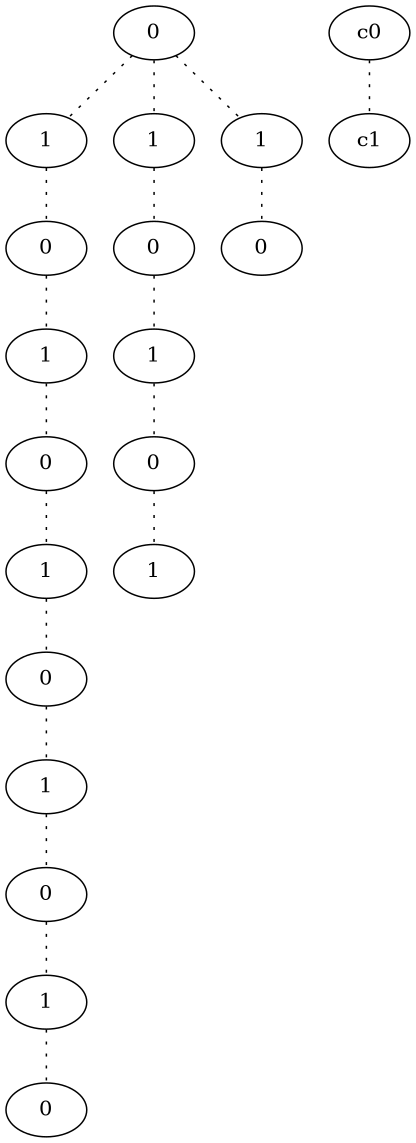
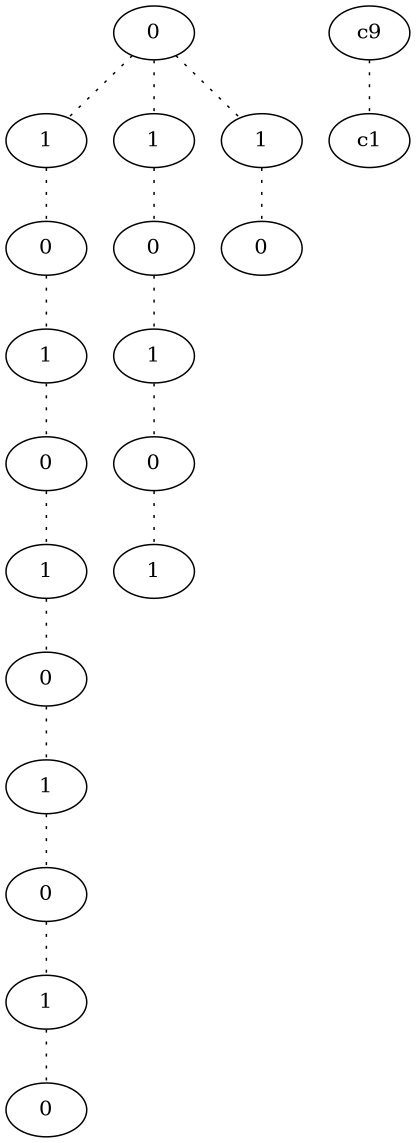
node "c0": label "c0" -> "c9"
